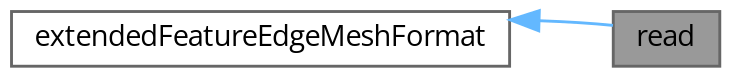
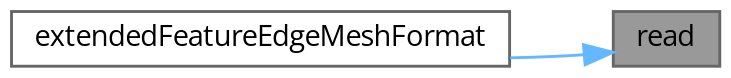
edge "read" -> "extendedFeatureEdgeMeshFormat": reversed
